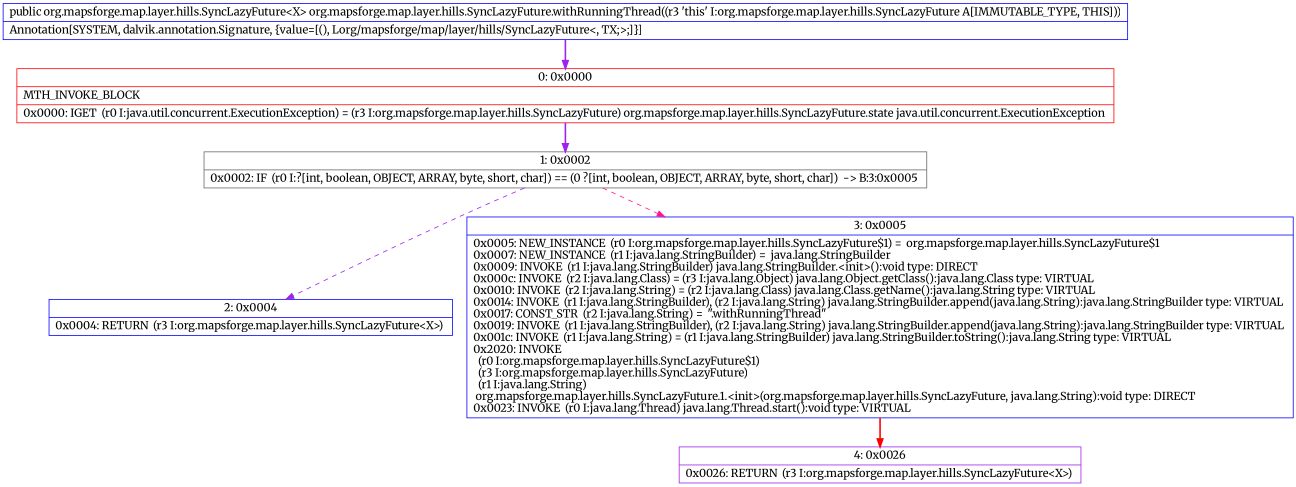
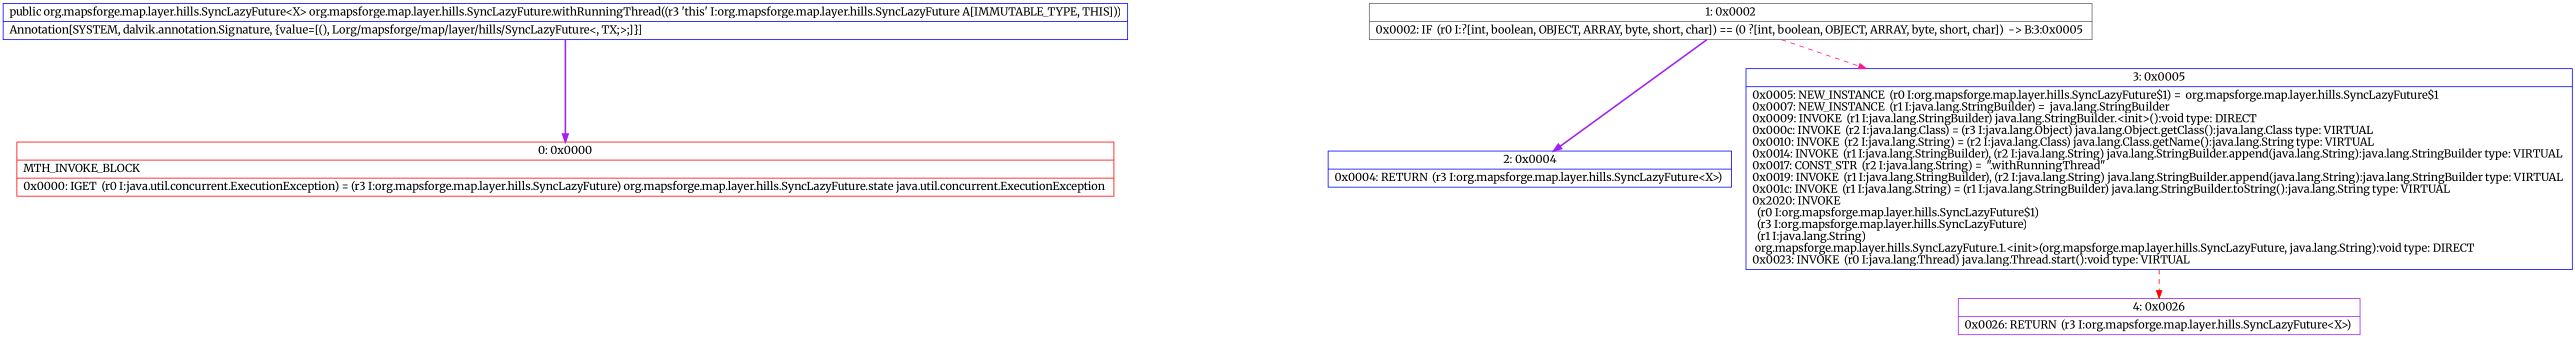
edge "0: 0x0000" -> "1: 0x0002": removed
edge "1: 0x0002" -> "2: 0x0004": style dashed -> bold
edge "3: 0x0005" -> "4: 0x0026": style bold -> dashed
